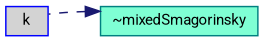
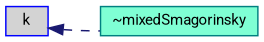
edge "k" -> "~mixedSmagorinsky": reversed
